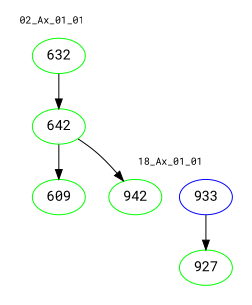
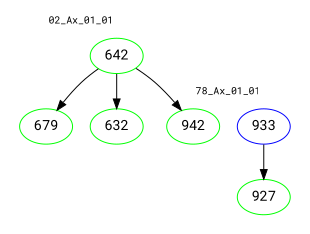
edge "632" -> "642": reversed
cluster "18_Ax_01_01": label "18_Ax_01_01" -> "78_Ax_01_01"
node "609": label "609" -> "679"
